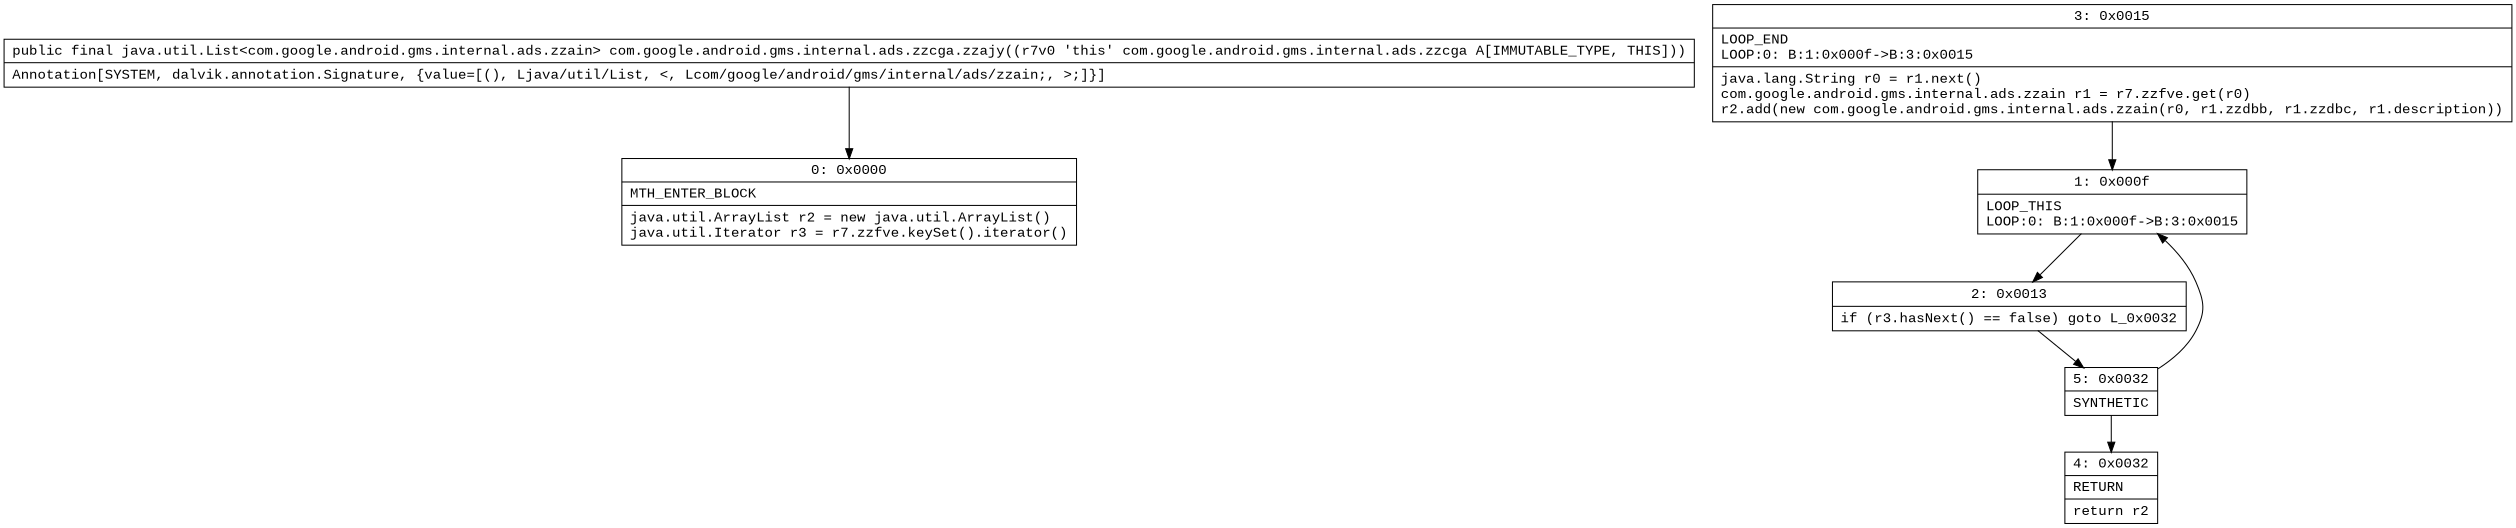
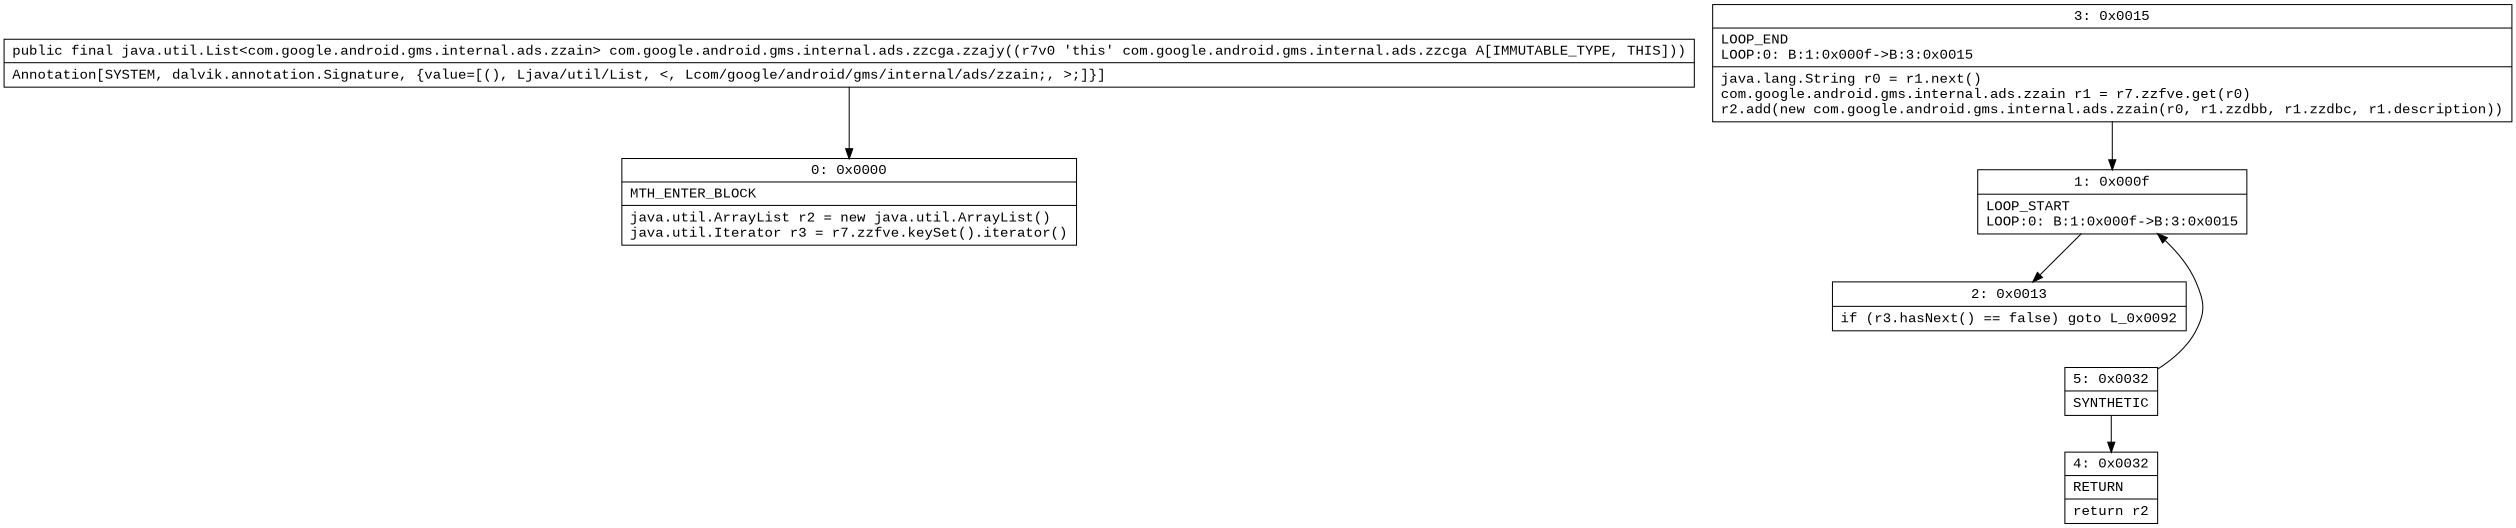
node "1: 0x000f": text "LOOP_THIS" -> "LOOP_START"
node "2: 0x0013": text "if (r3.hasNext() == false) goto L_0x0032" -> "if (r3.hasNext() == false) goto L_0x0092"
edge "2: 0x0013" -> "5: 0x0032": removed
